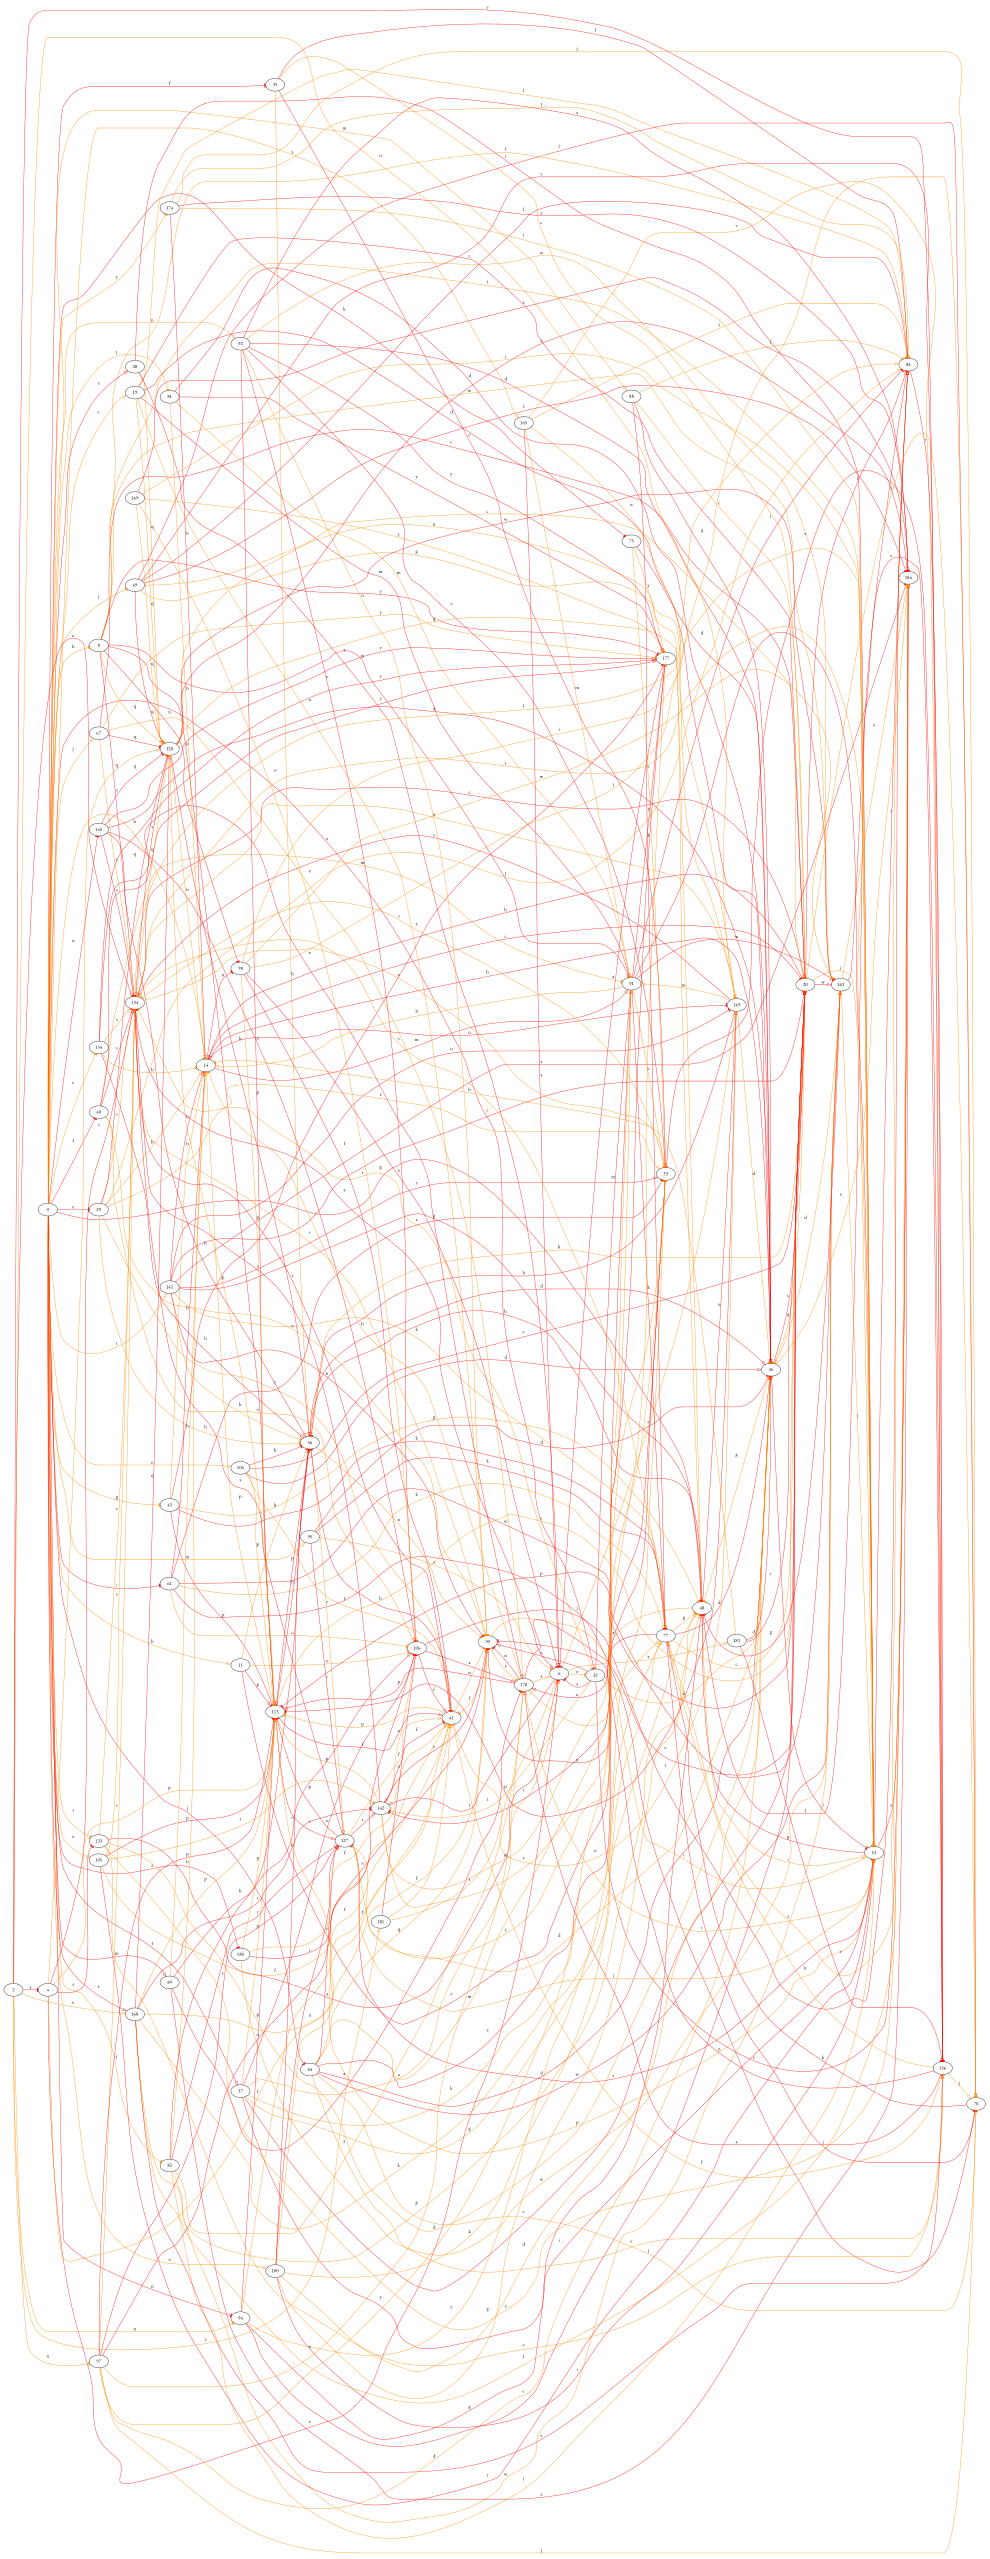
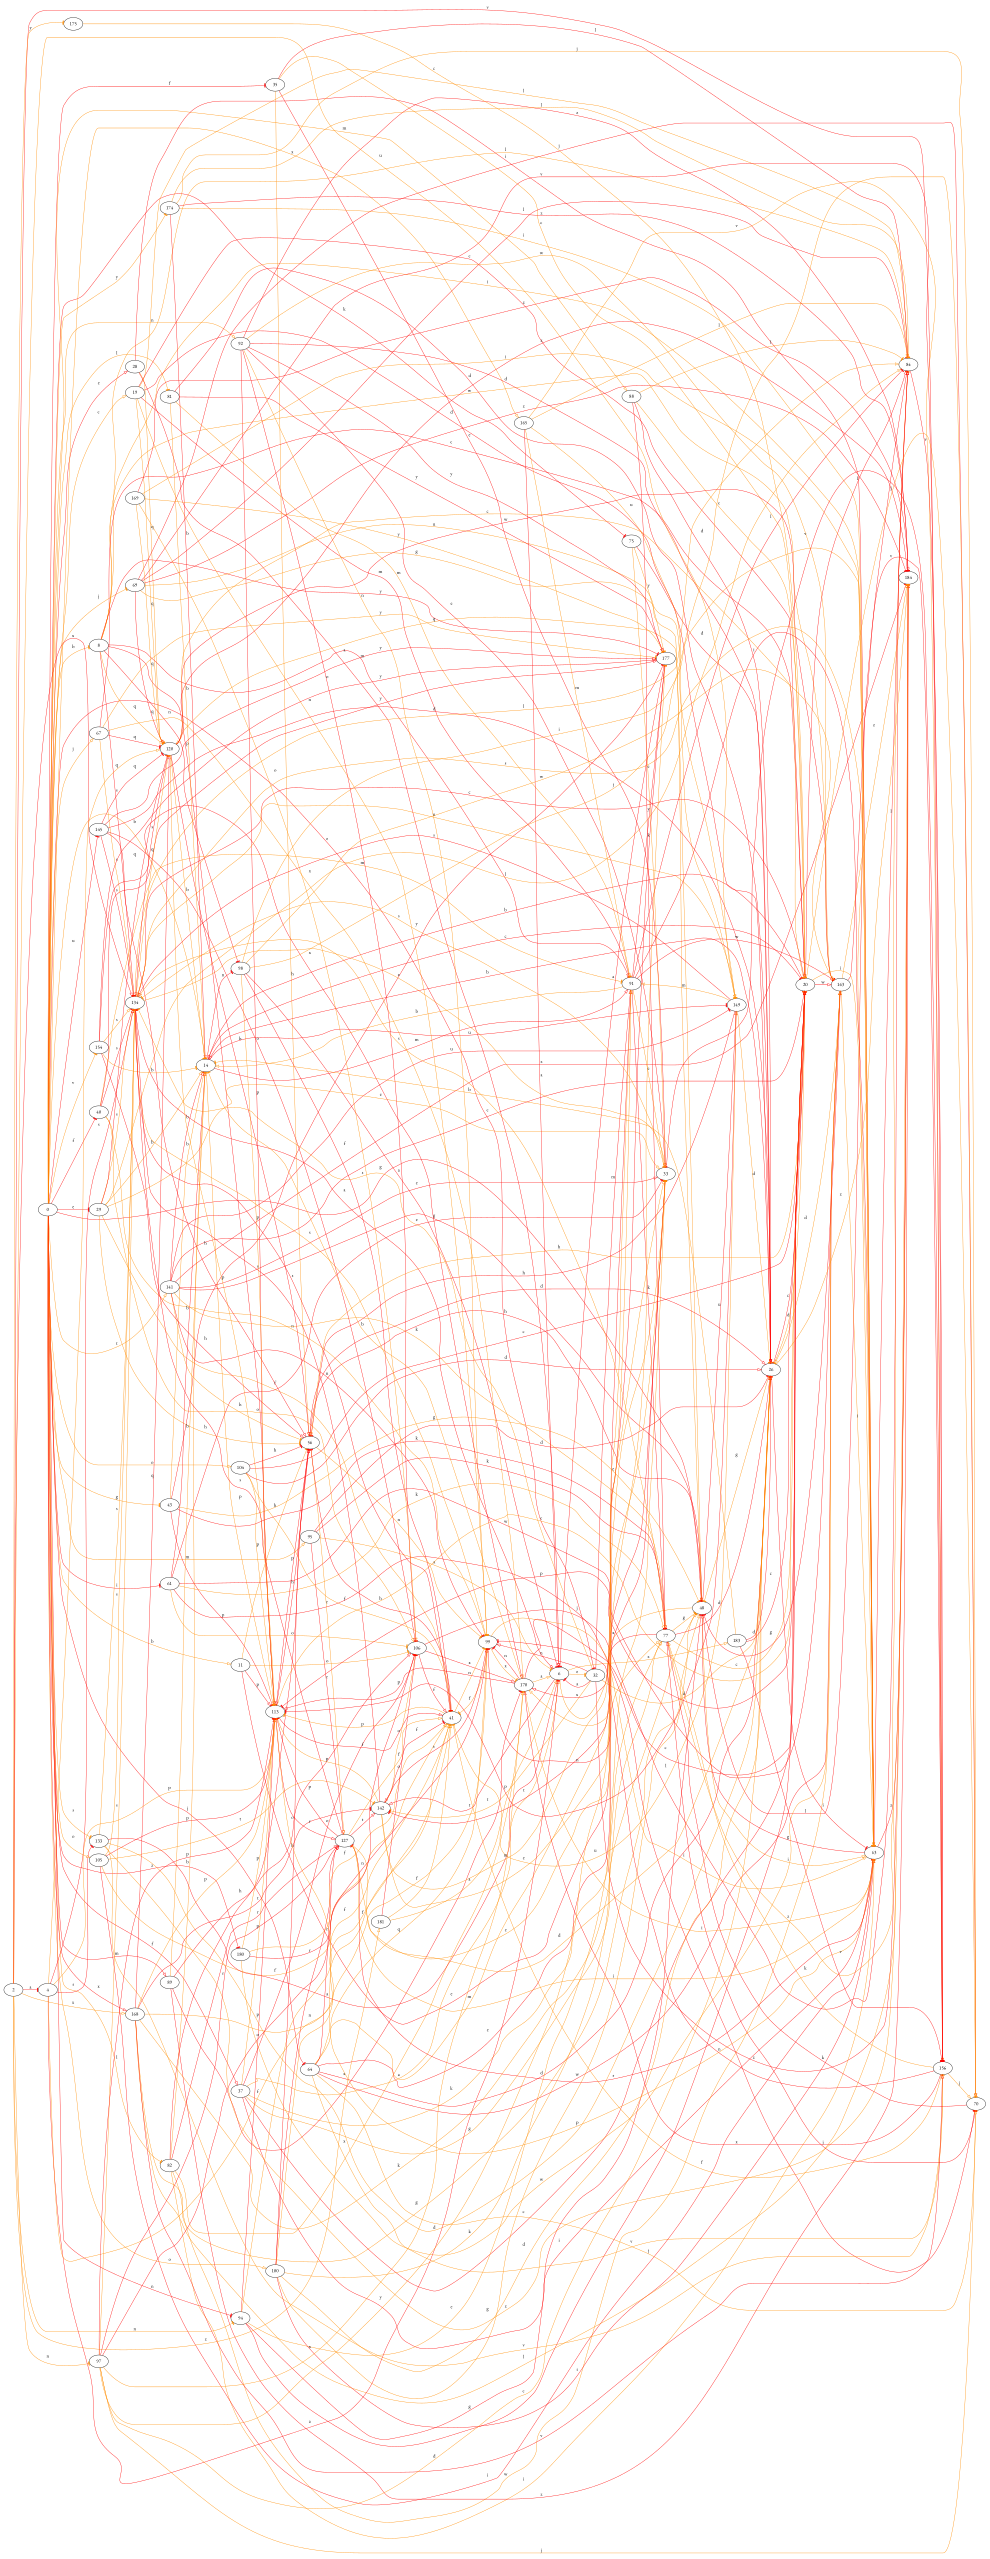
node "175": added
edge "6" -> "149": now "6" -> "33"
